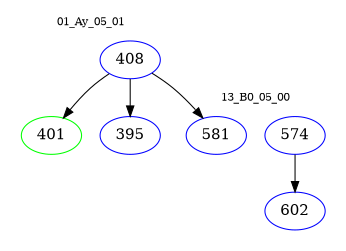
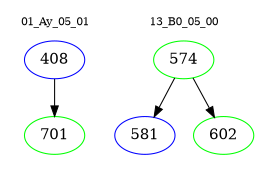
edge "408" -> "581": now "574" -> "581"
node "401": label "401" -> "701"
node "395": removed
node "574": color blue -> green
node "602": color blue -> green
